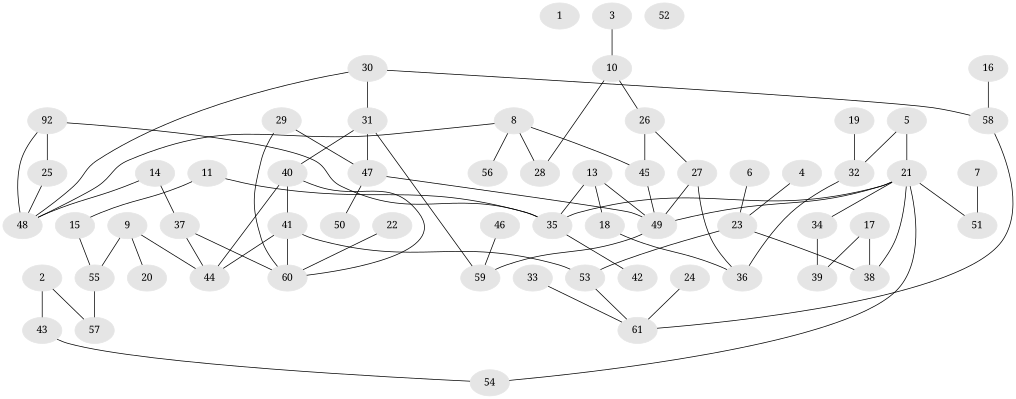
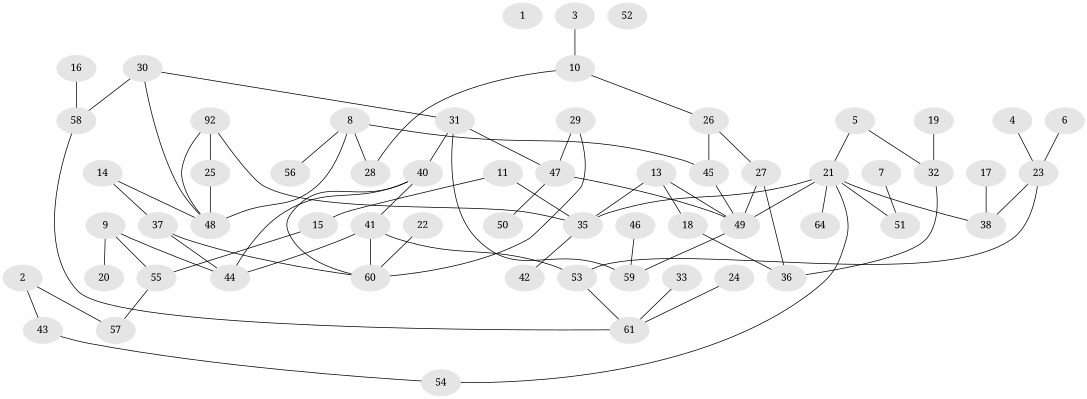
node "34": label "34" -> "64"
node "39": removed
